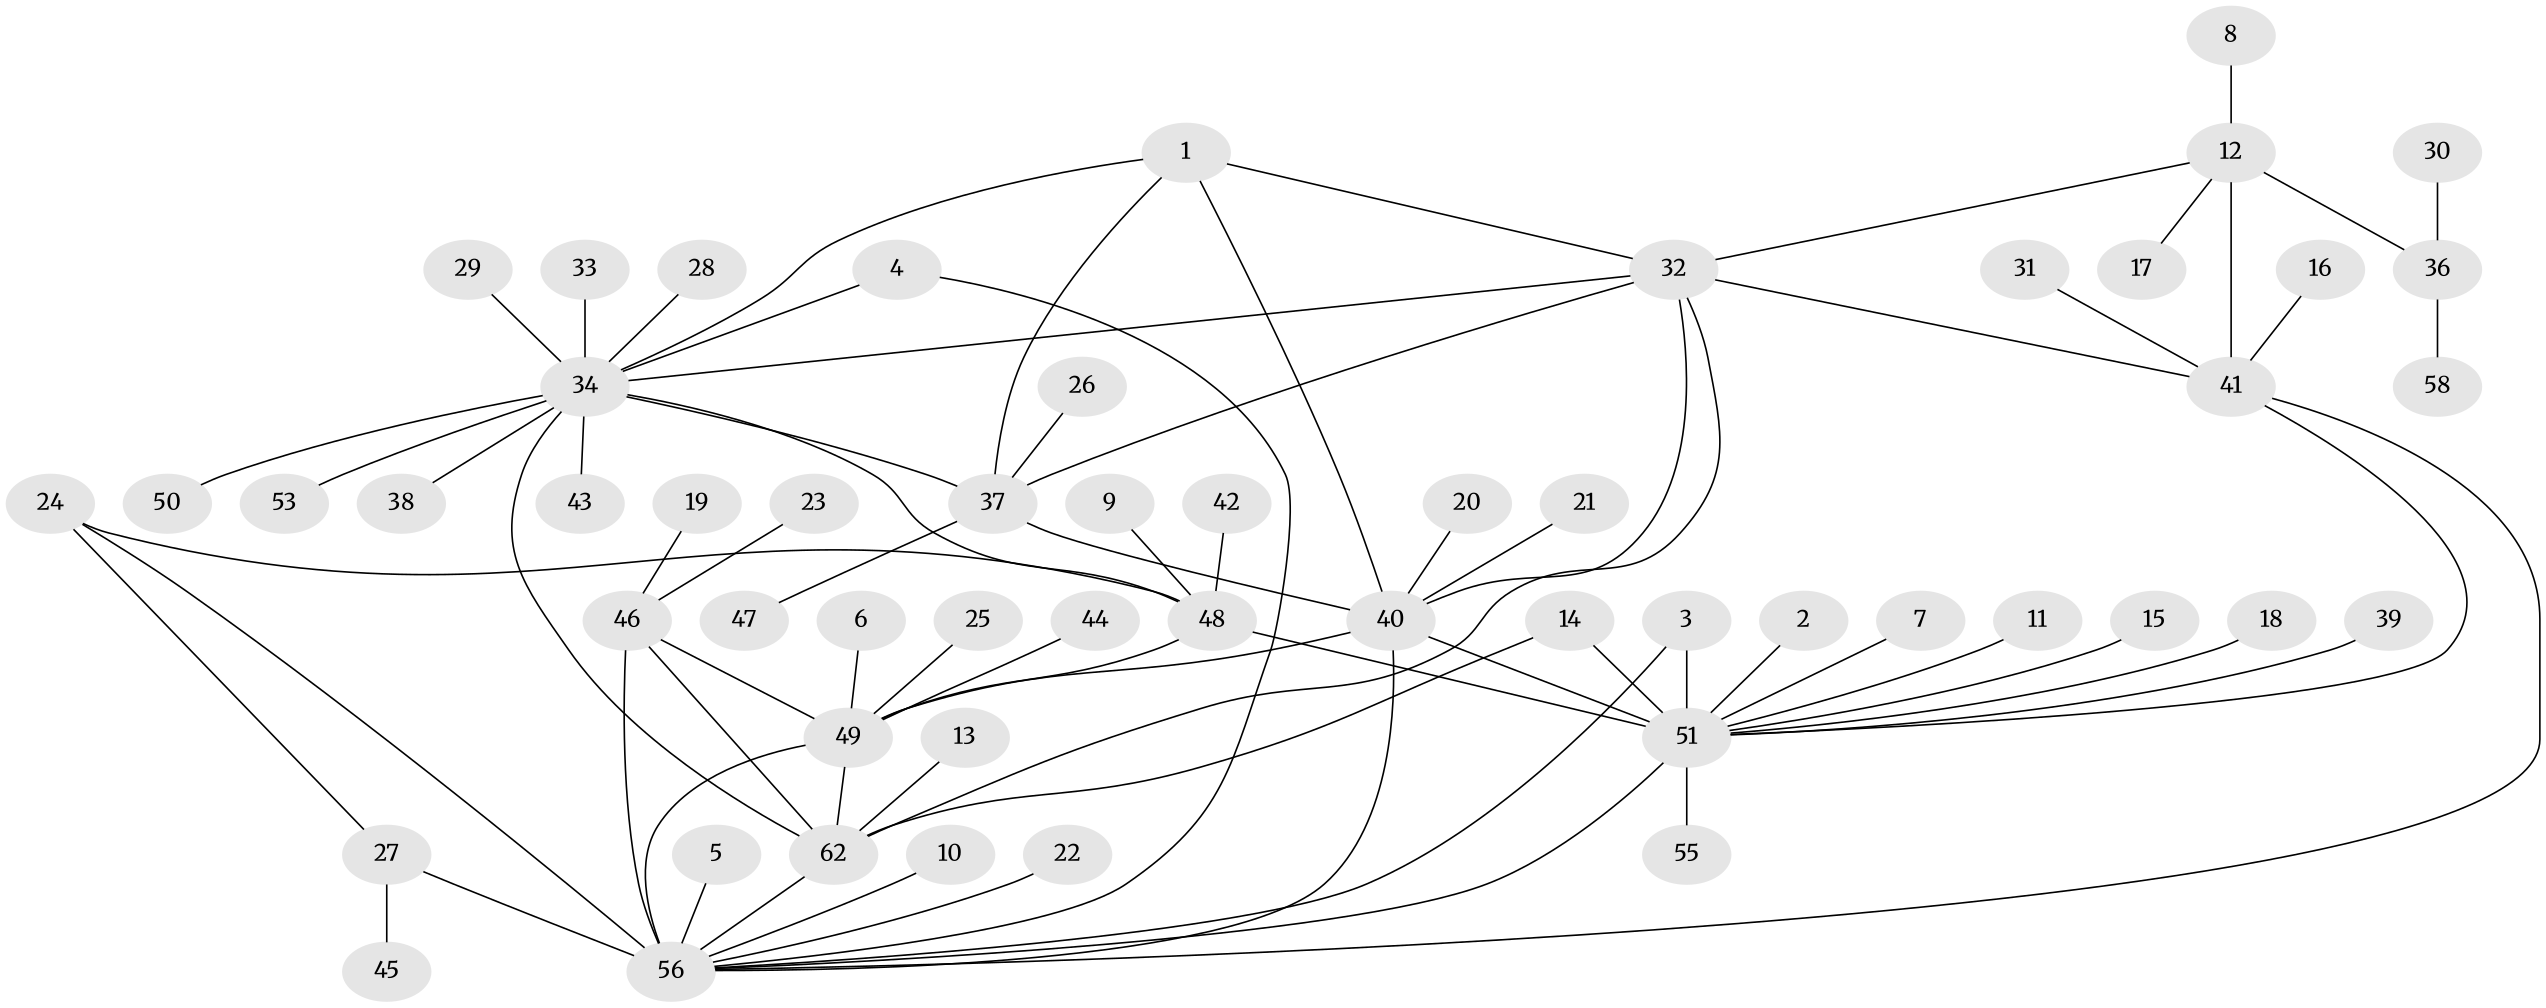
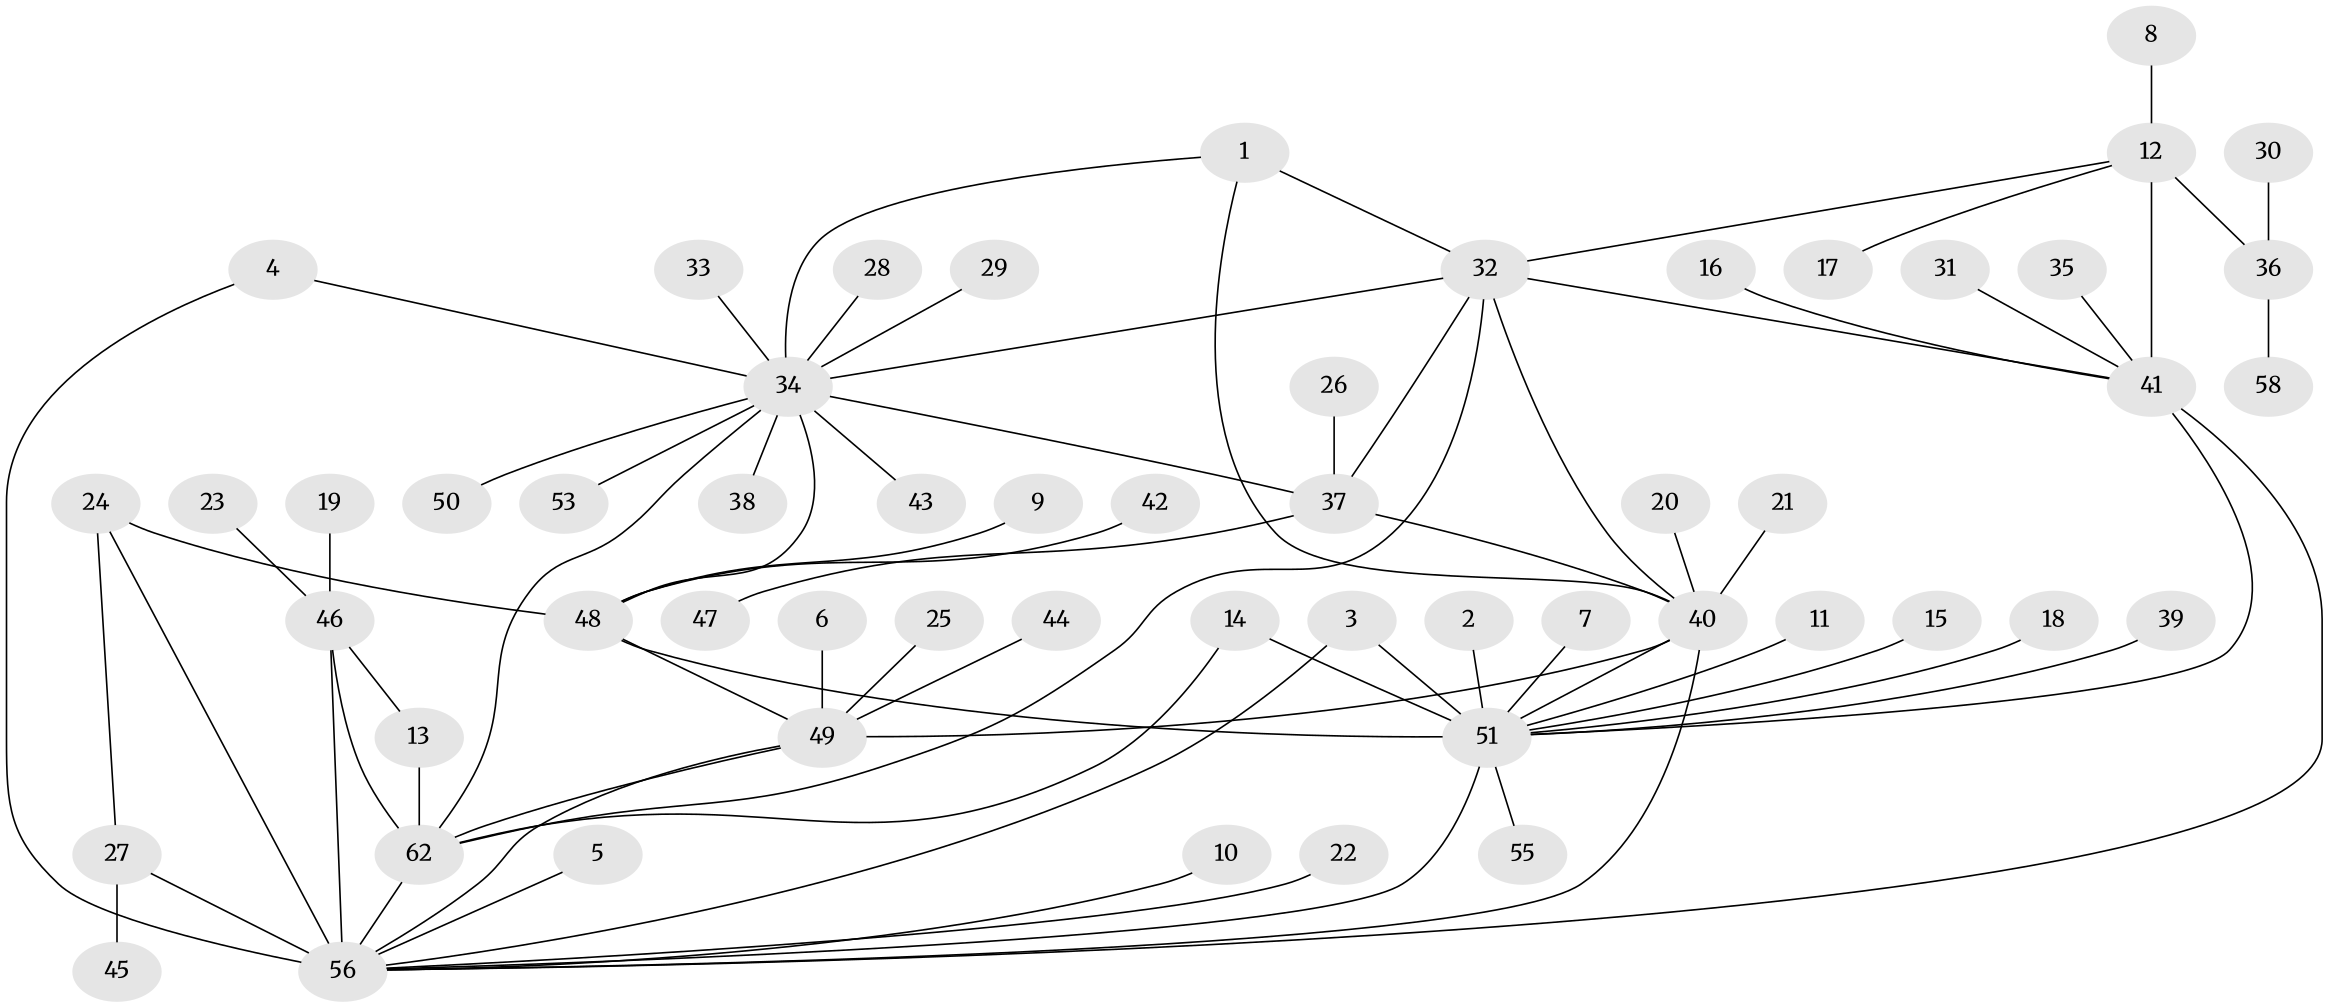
node "35": added
edge "1" -- "37": removed
edge "46" -- "49": now "46" -- "13"
